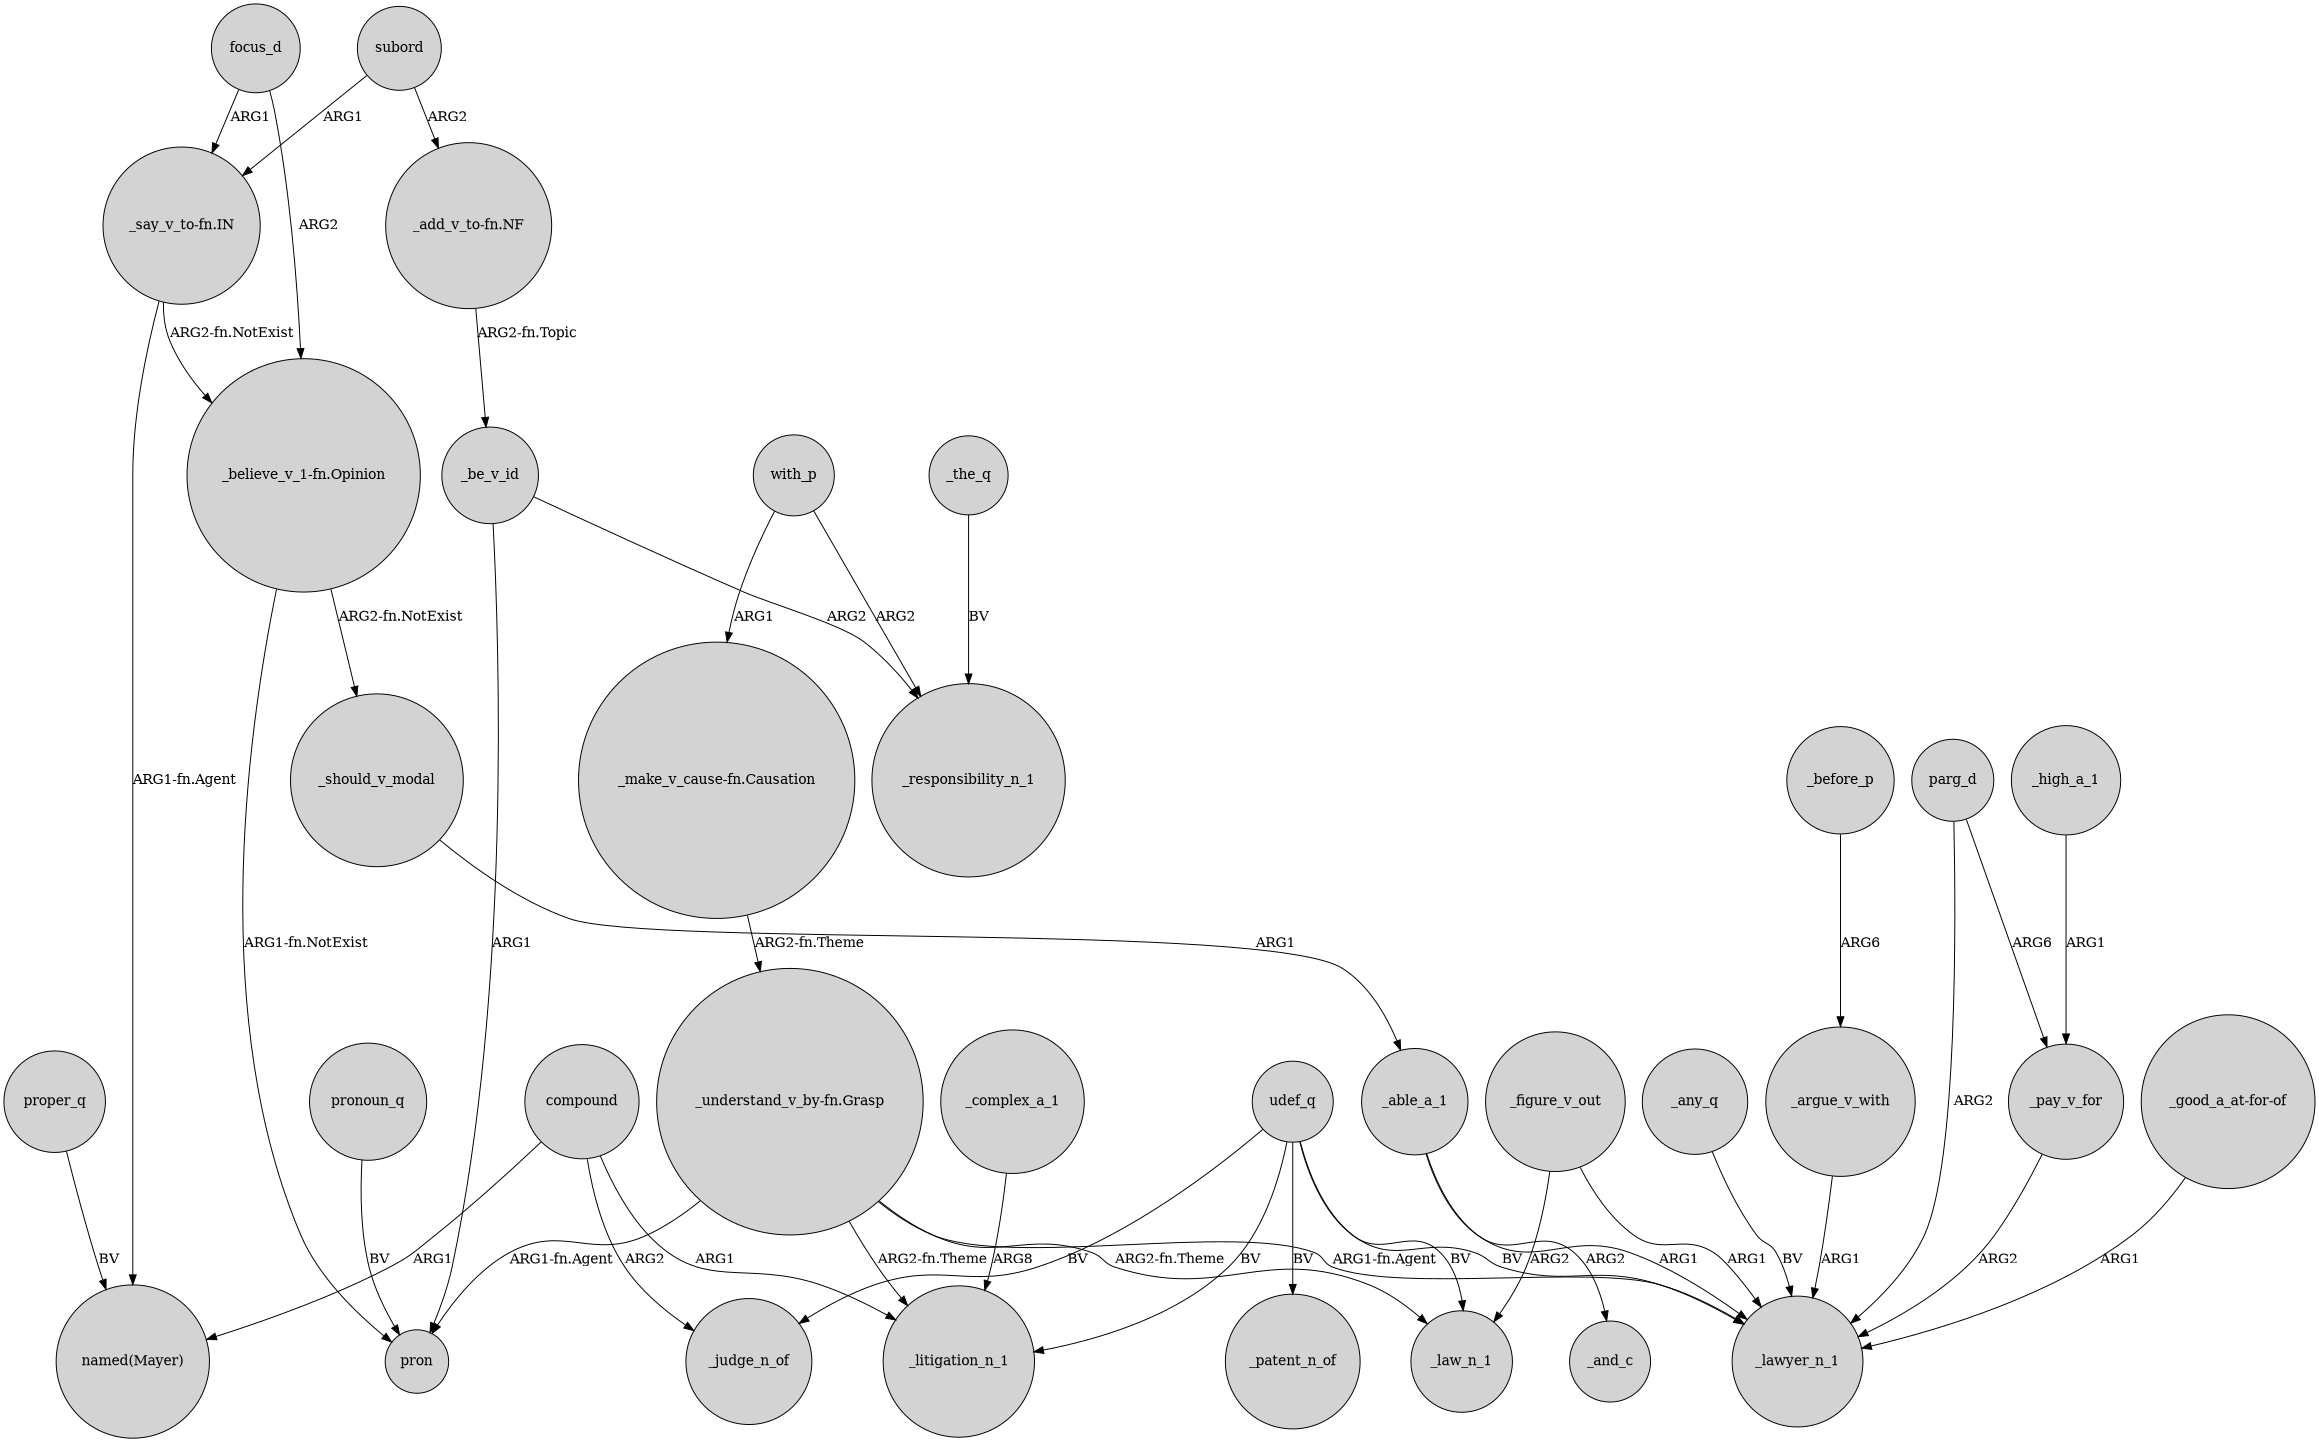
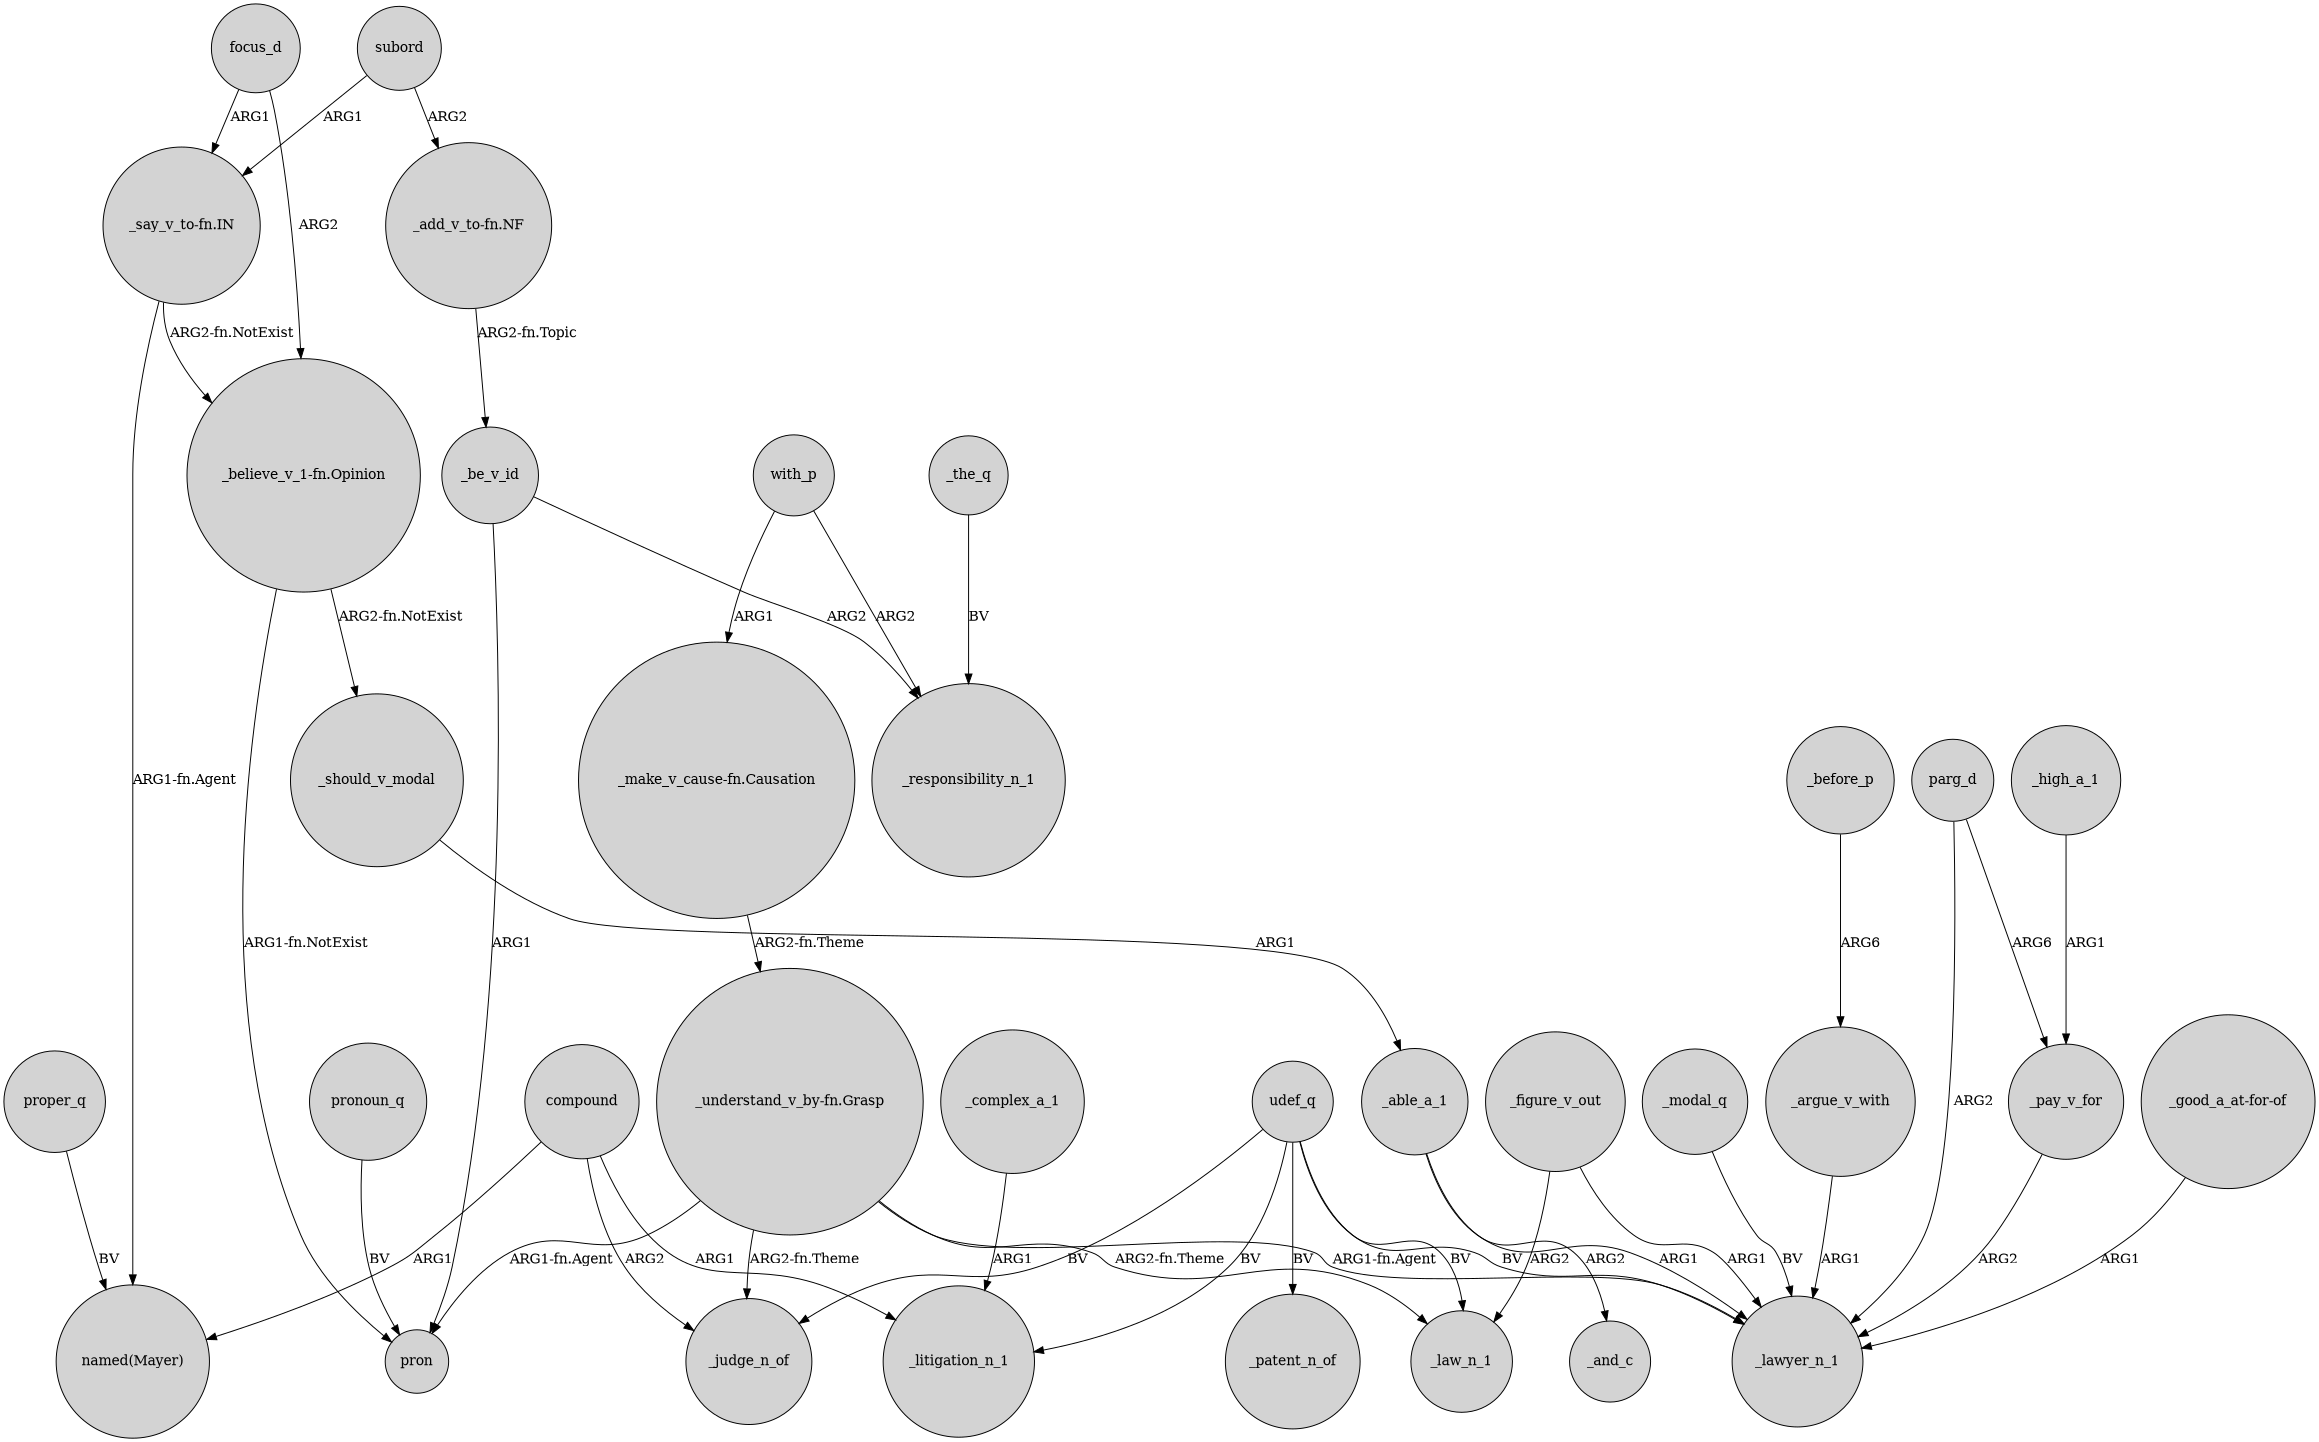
node "_any_q": label "_any_q" -> "_modal_q"
edge "_complex_a_1" -> "_litigation_n_1": label "ARG8" -> "ARG1"
edge "_understand_v_by-fn.Grasp" -> "_litigation_n_1": now "_understand_v_by-fn.Grasp" -> "_judge_n_of"
